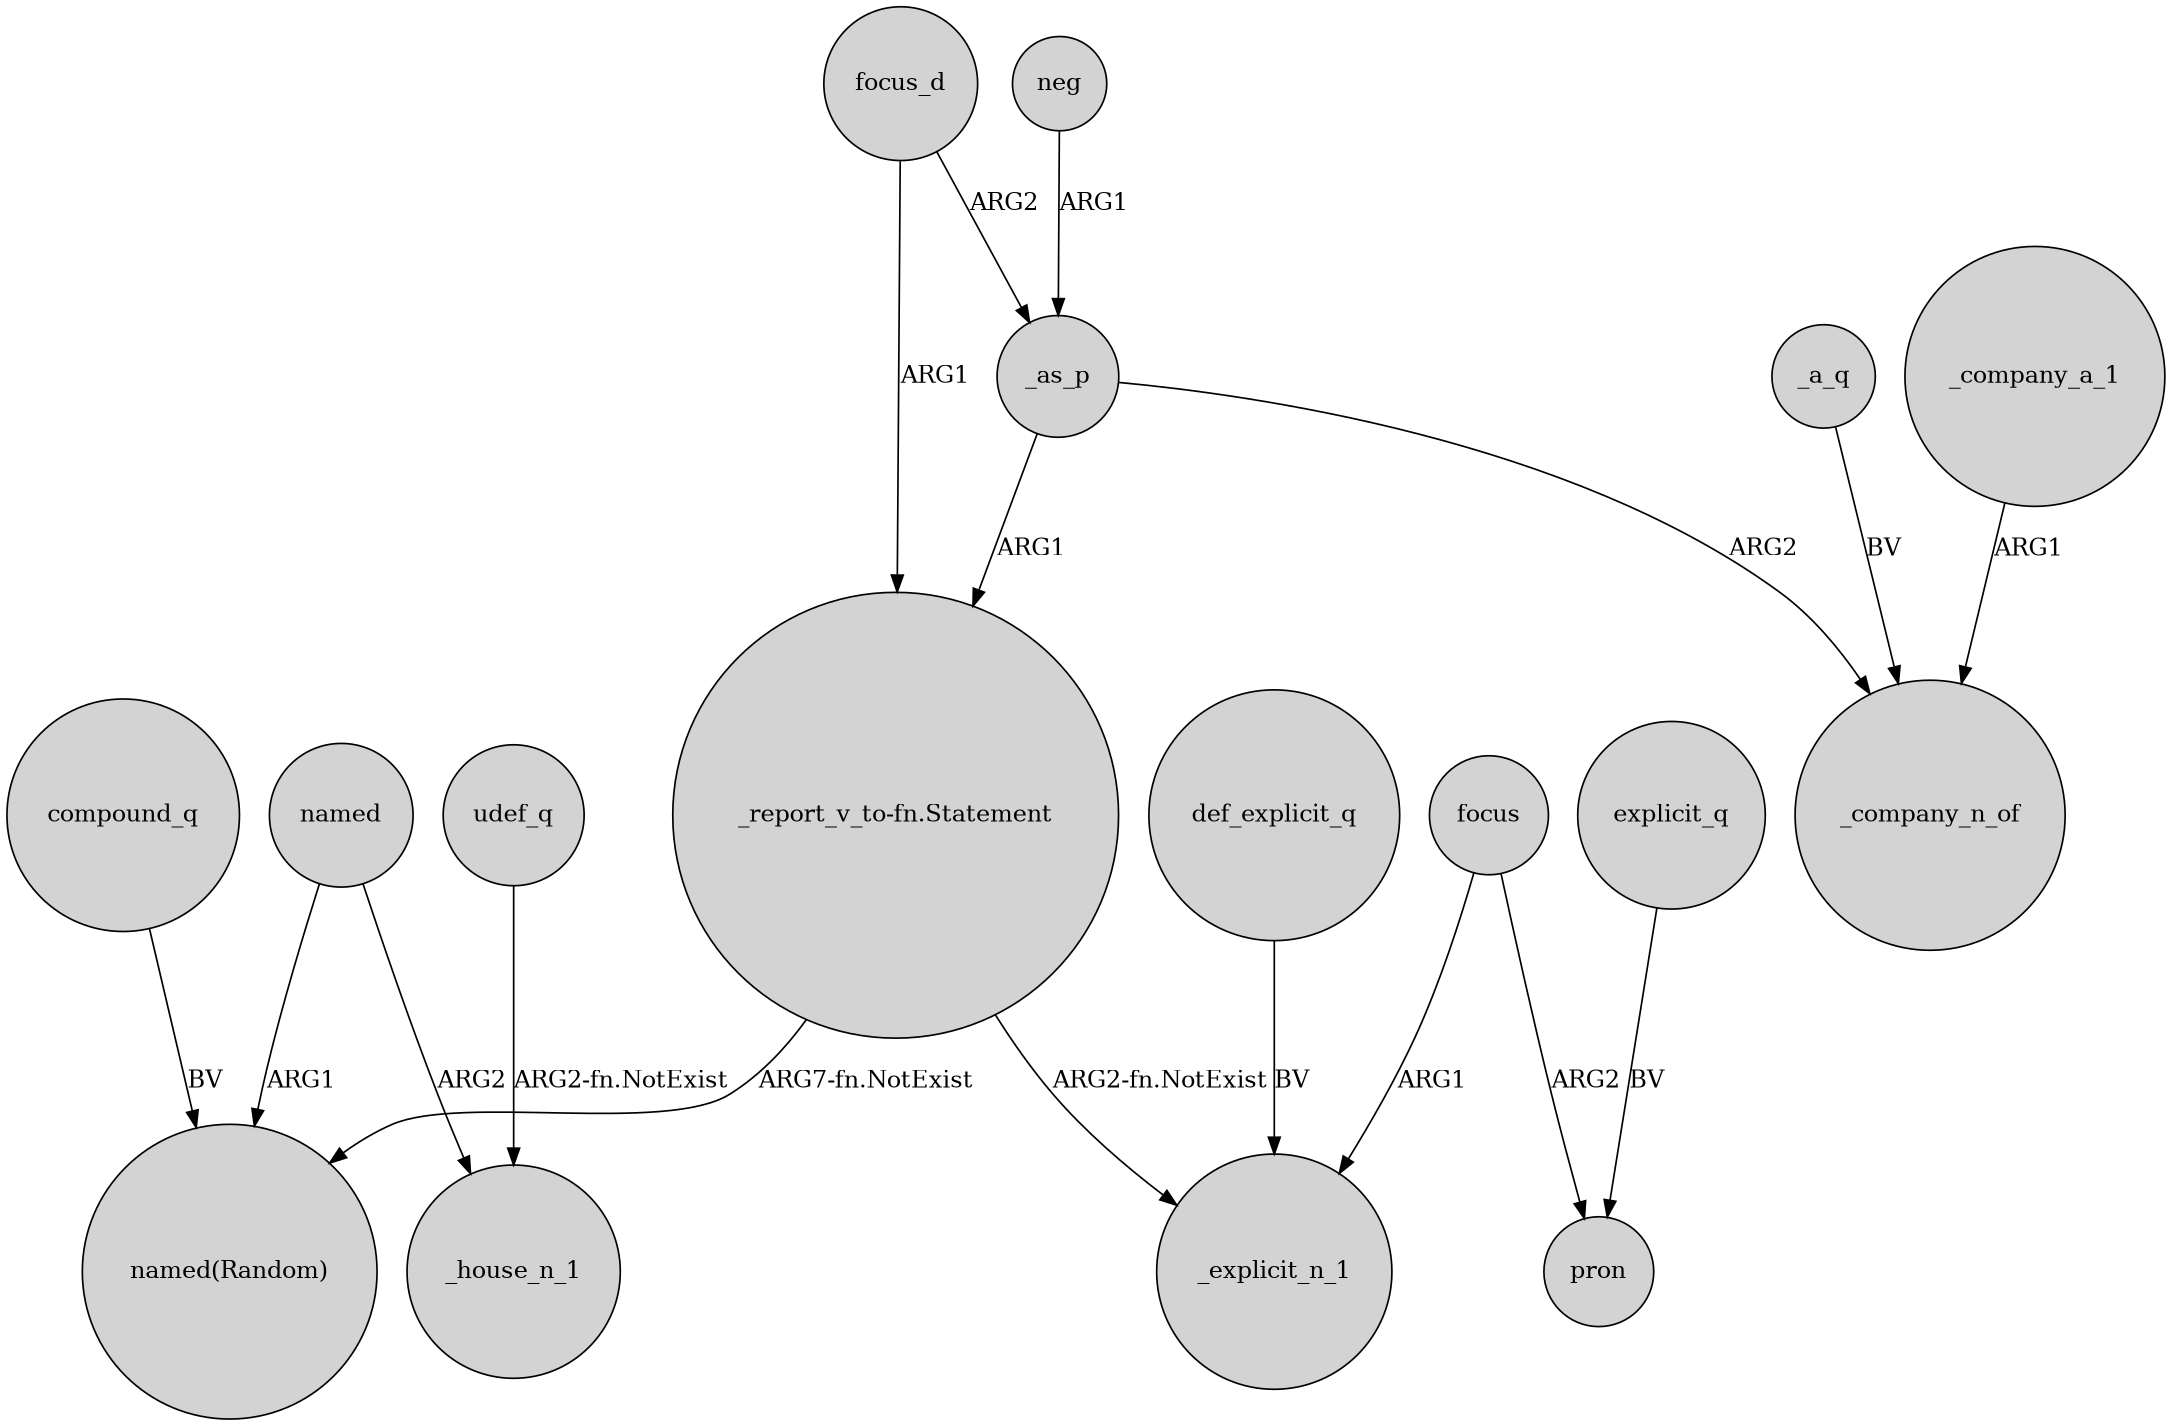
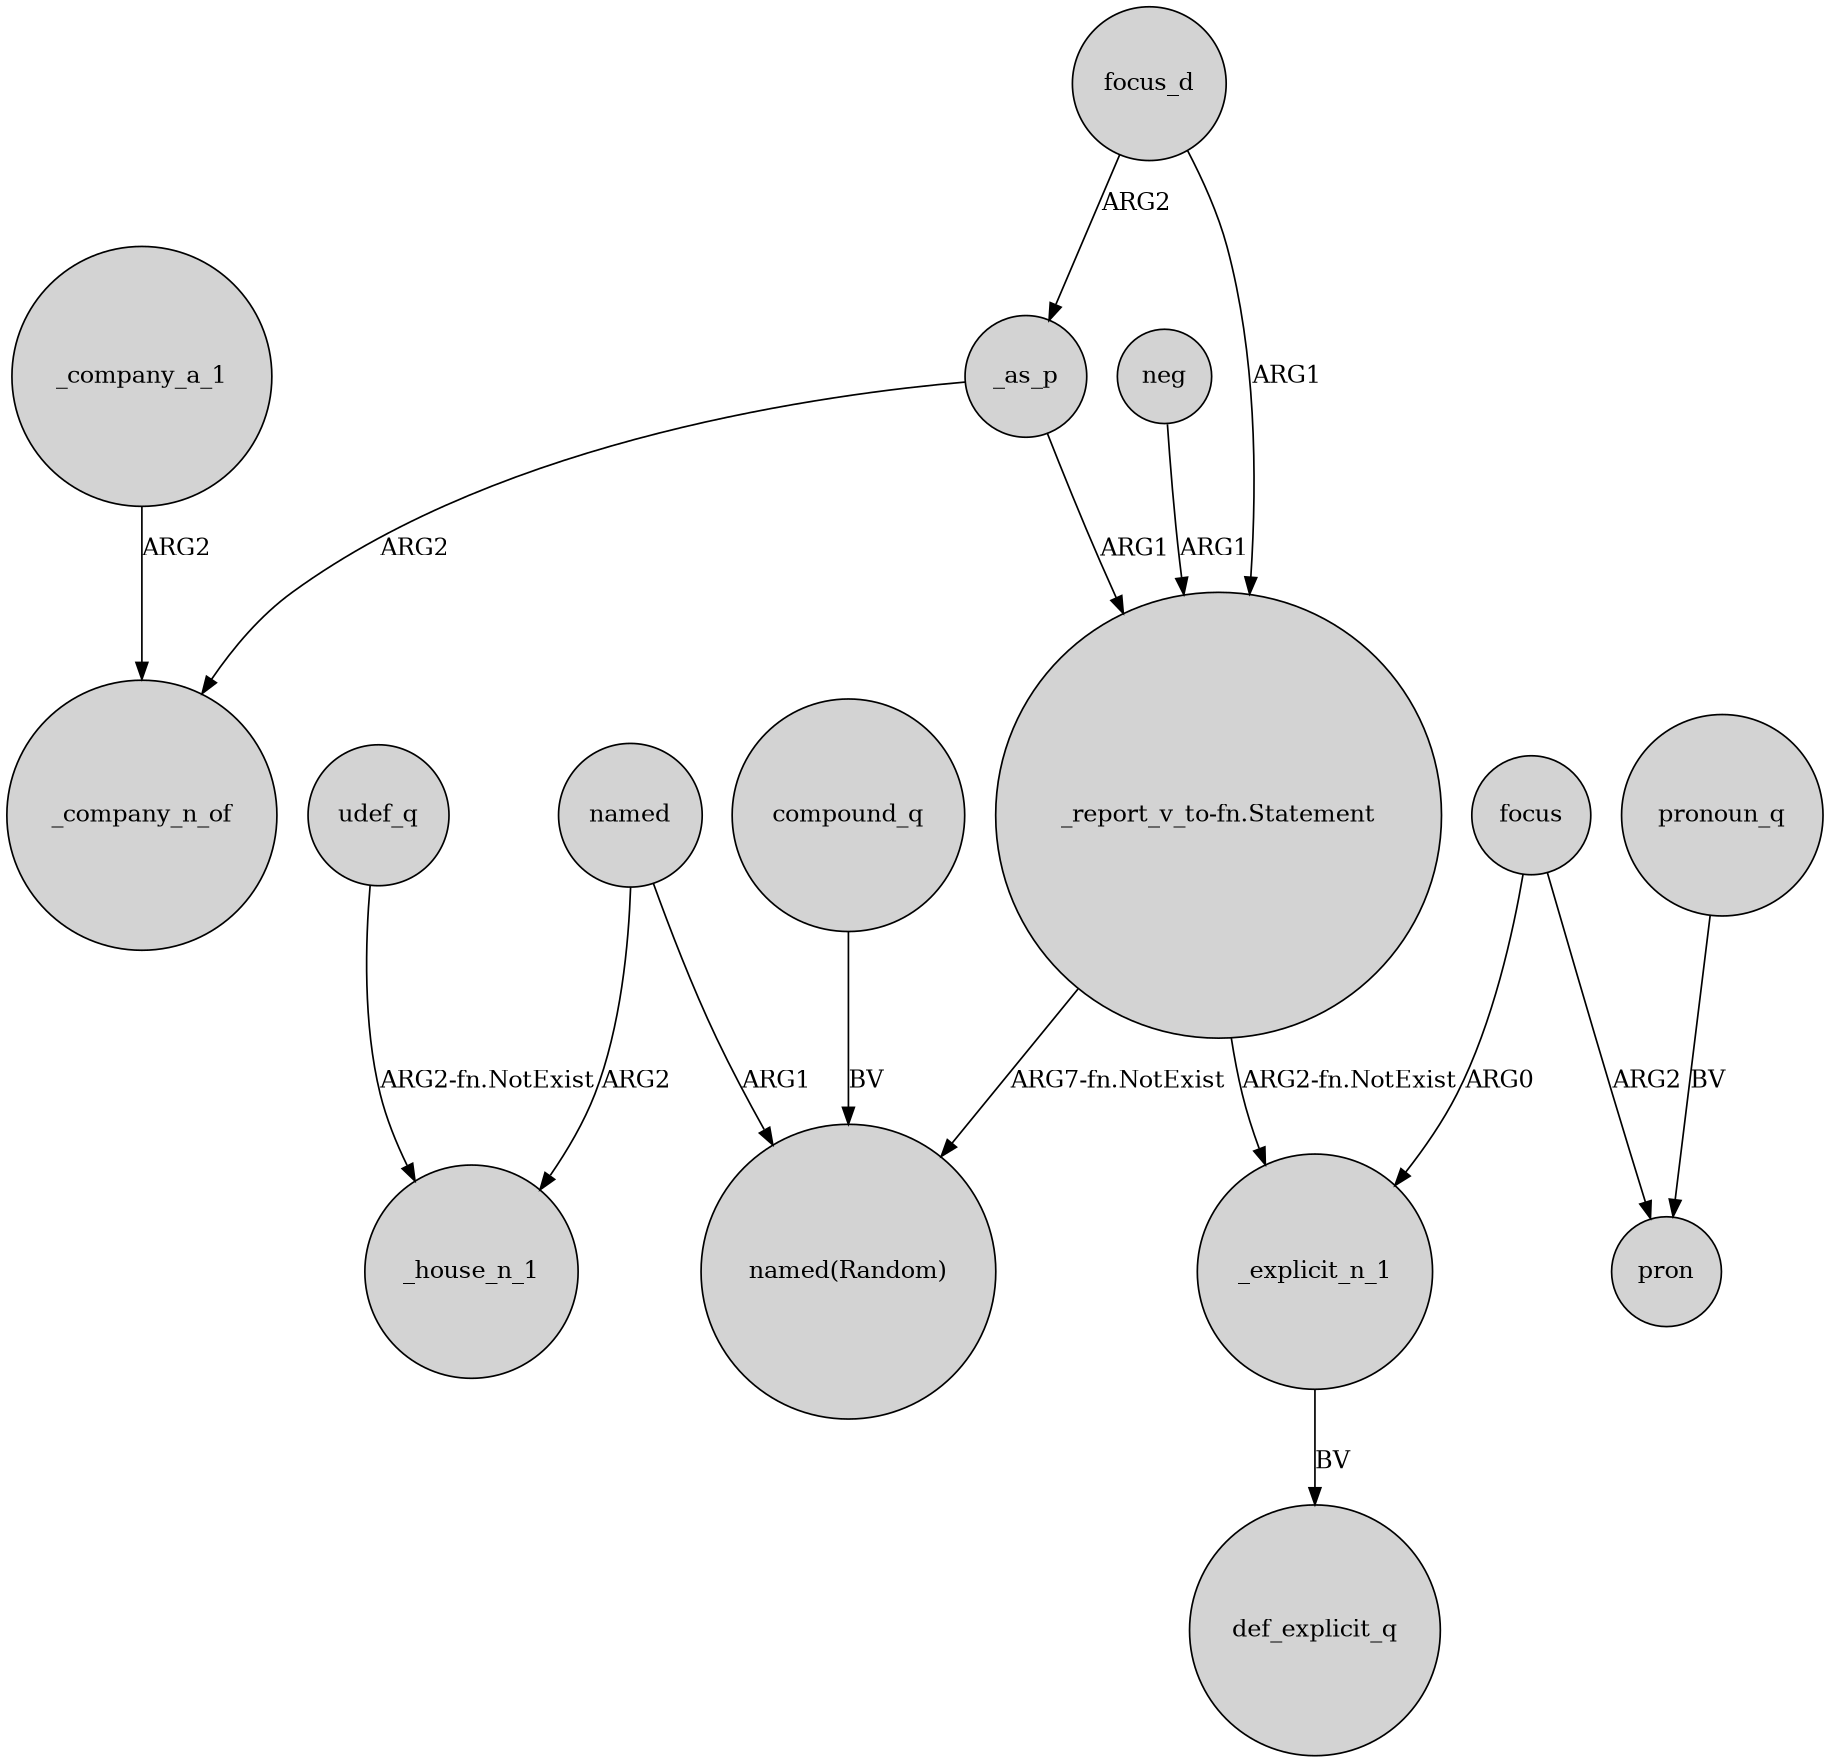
edge "neg" -> "_as_p": now "neg" -> "_report_v_to-fn.Statement"
node "_a_q": removed
edge "_company_a_1" -> "_company_n_of": label "ARG1" -> "ARG2"
node "explicit_q": label "explicit_q" -> "pronoun_q"
edge "def_explicit_q" -> "_explicit_n_1": reversed
edge "focus" -> "_explicit_n_1": label "ARG1" -> "ARG0"
